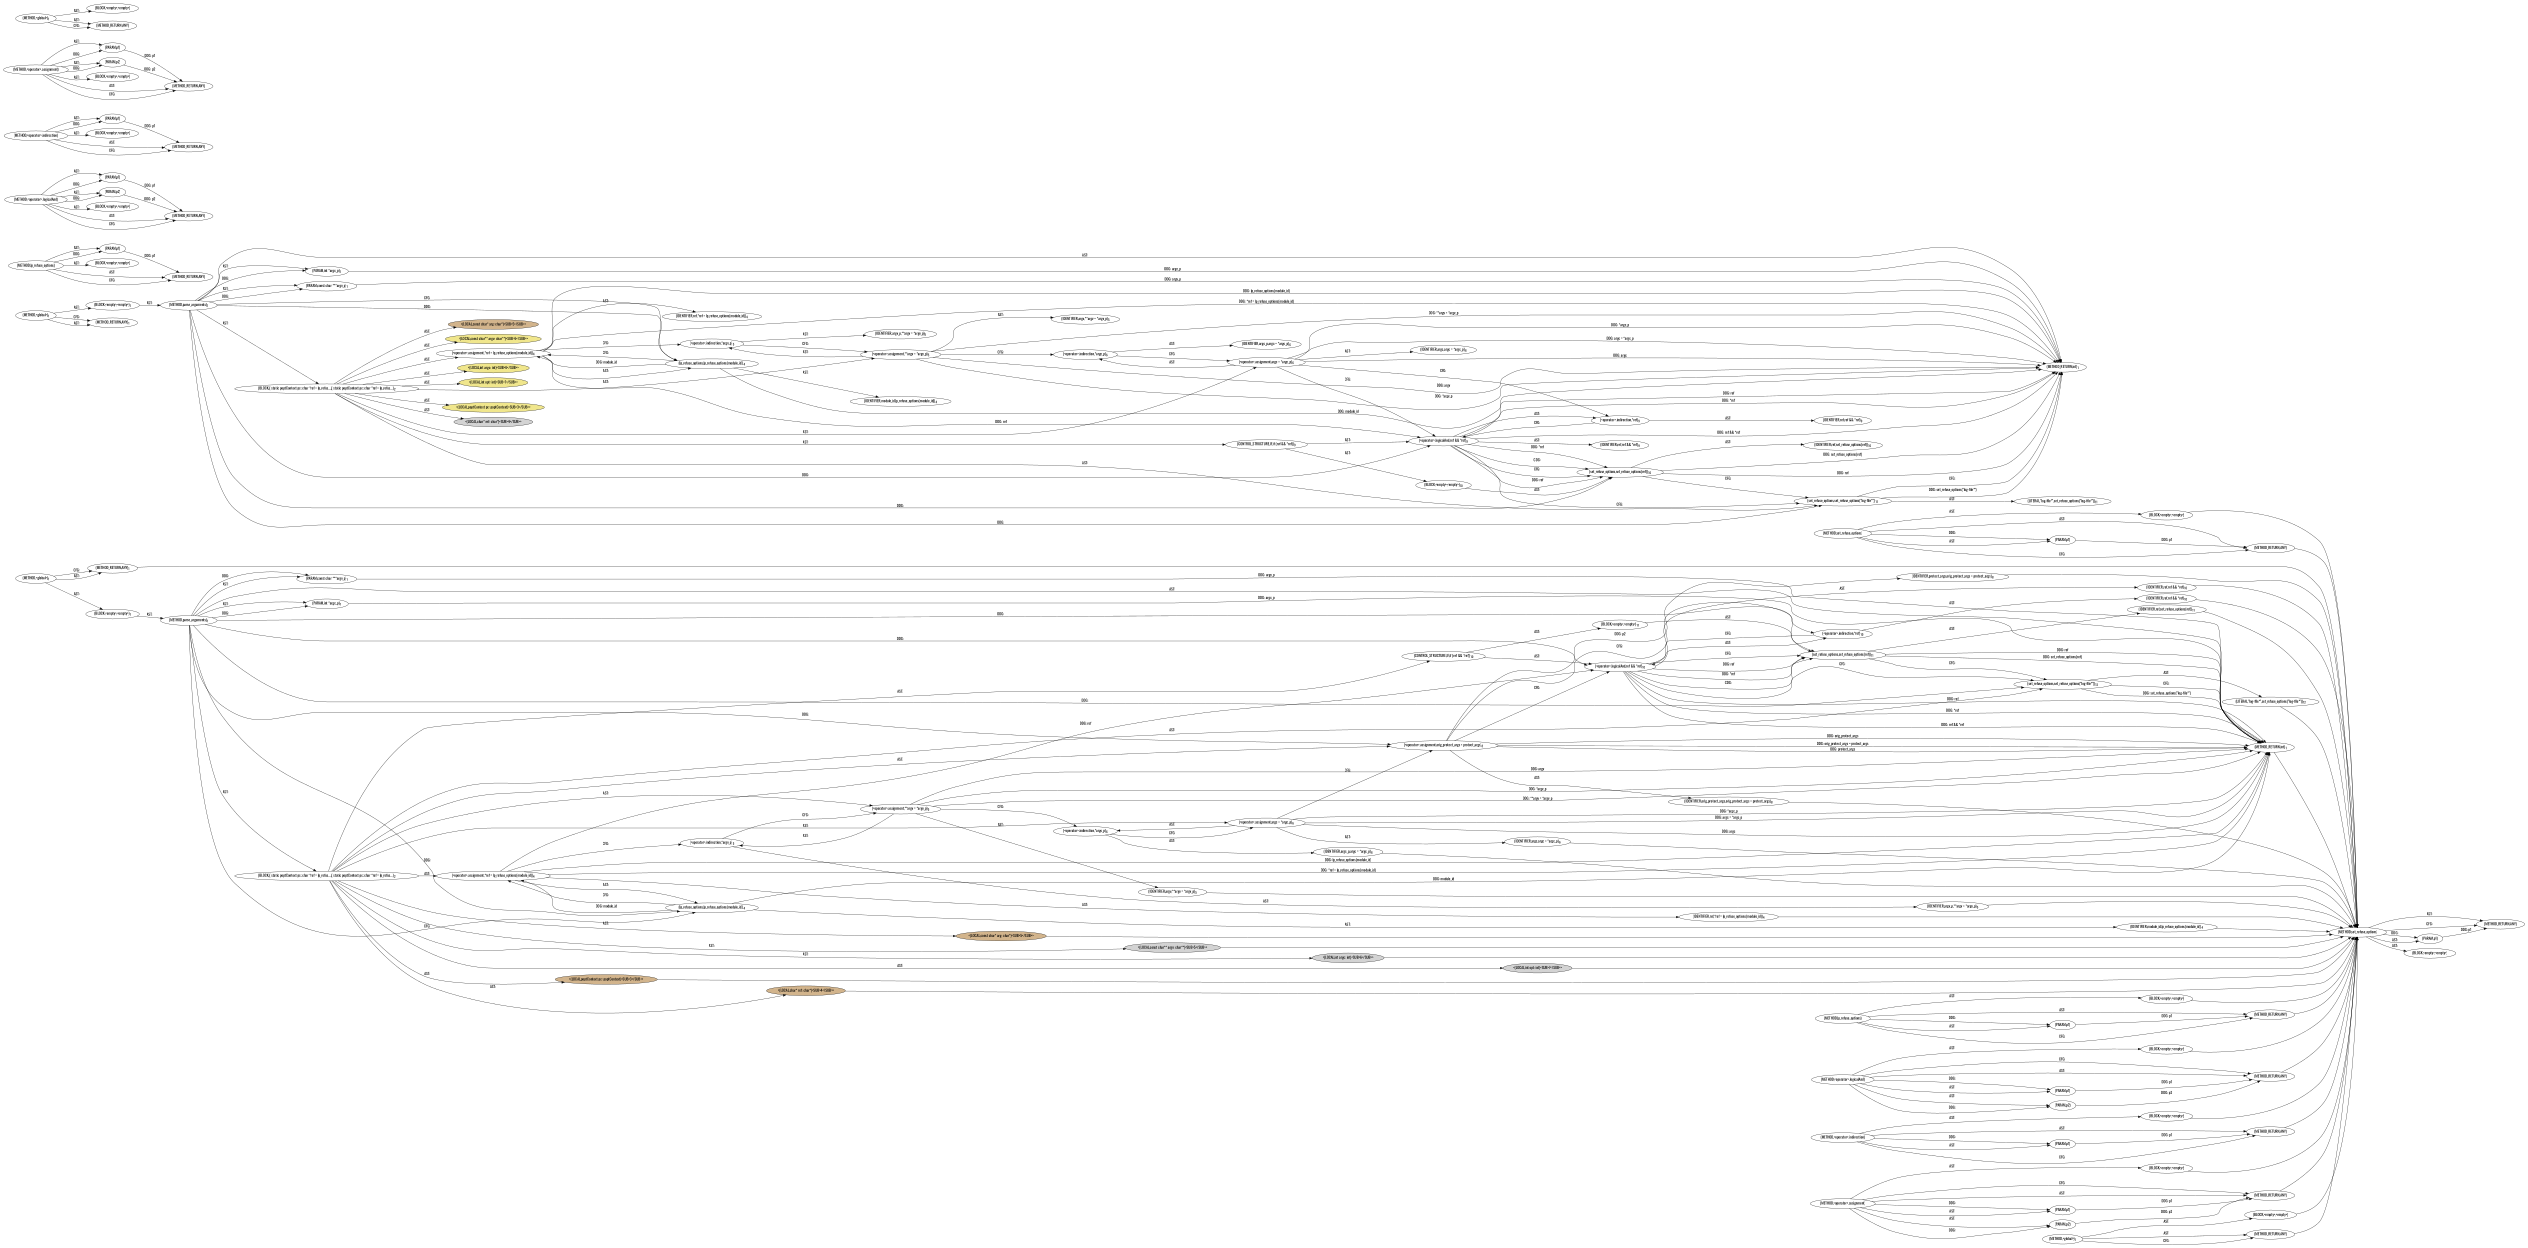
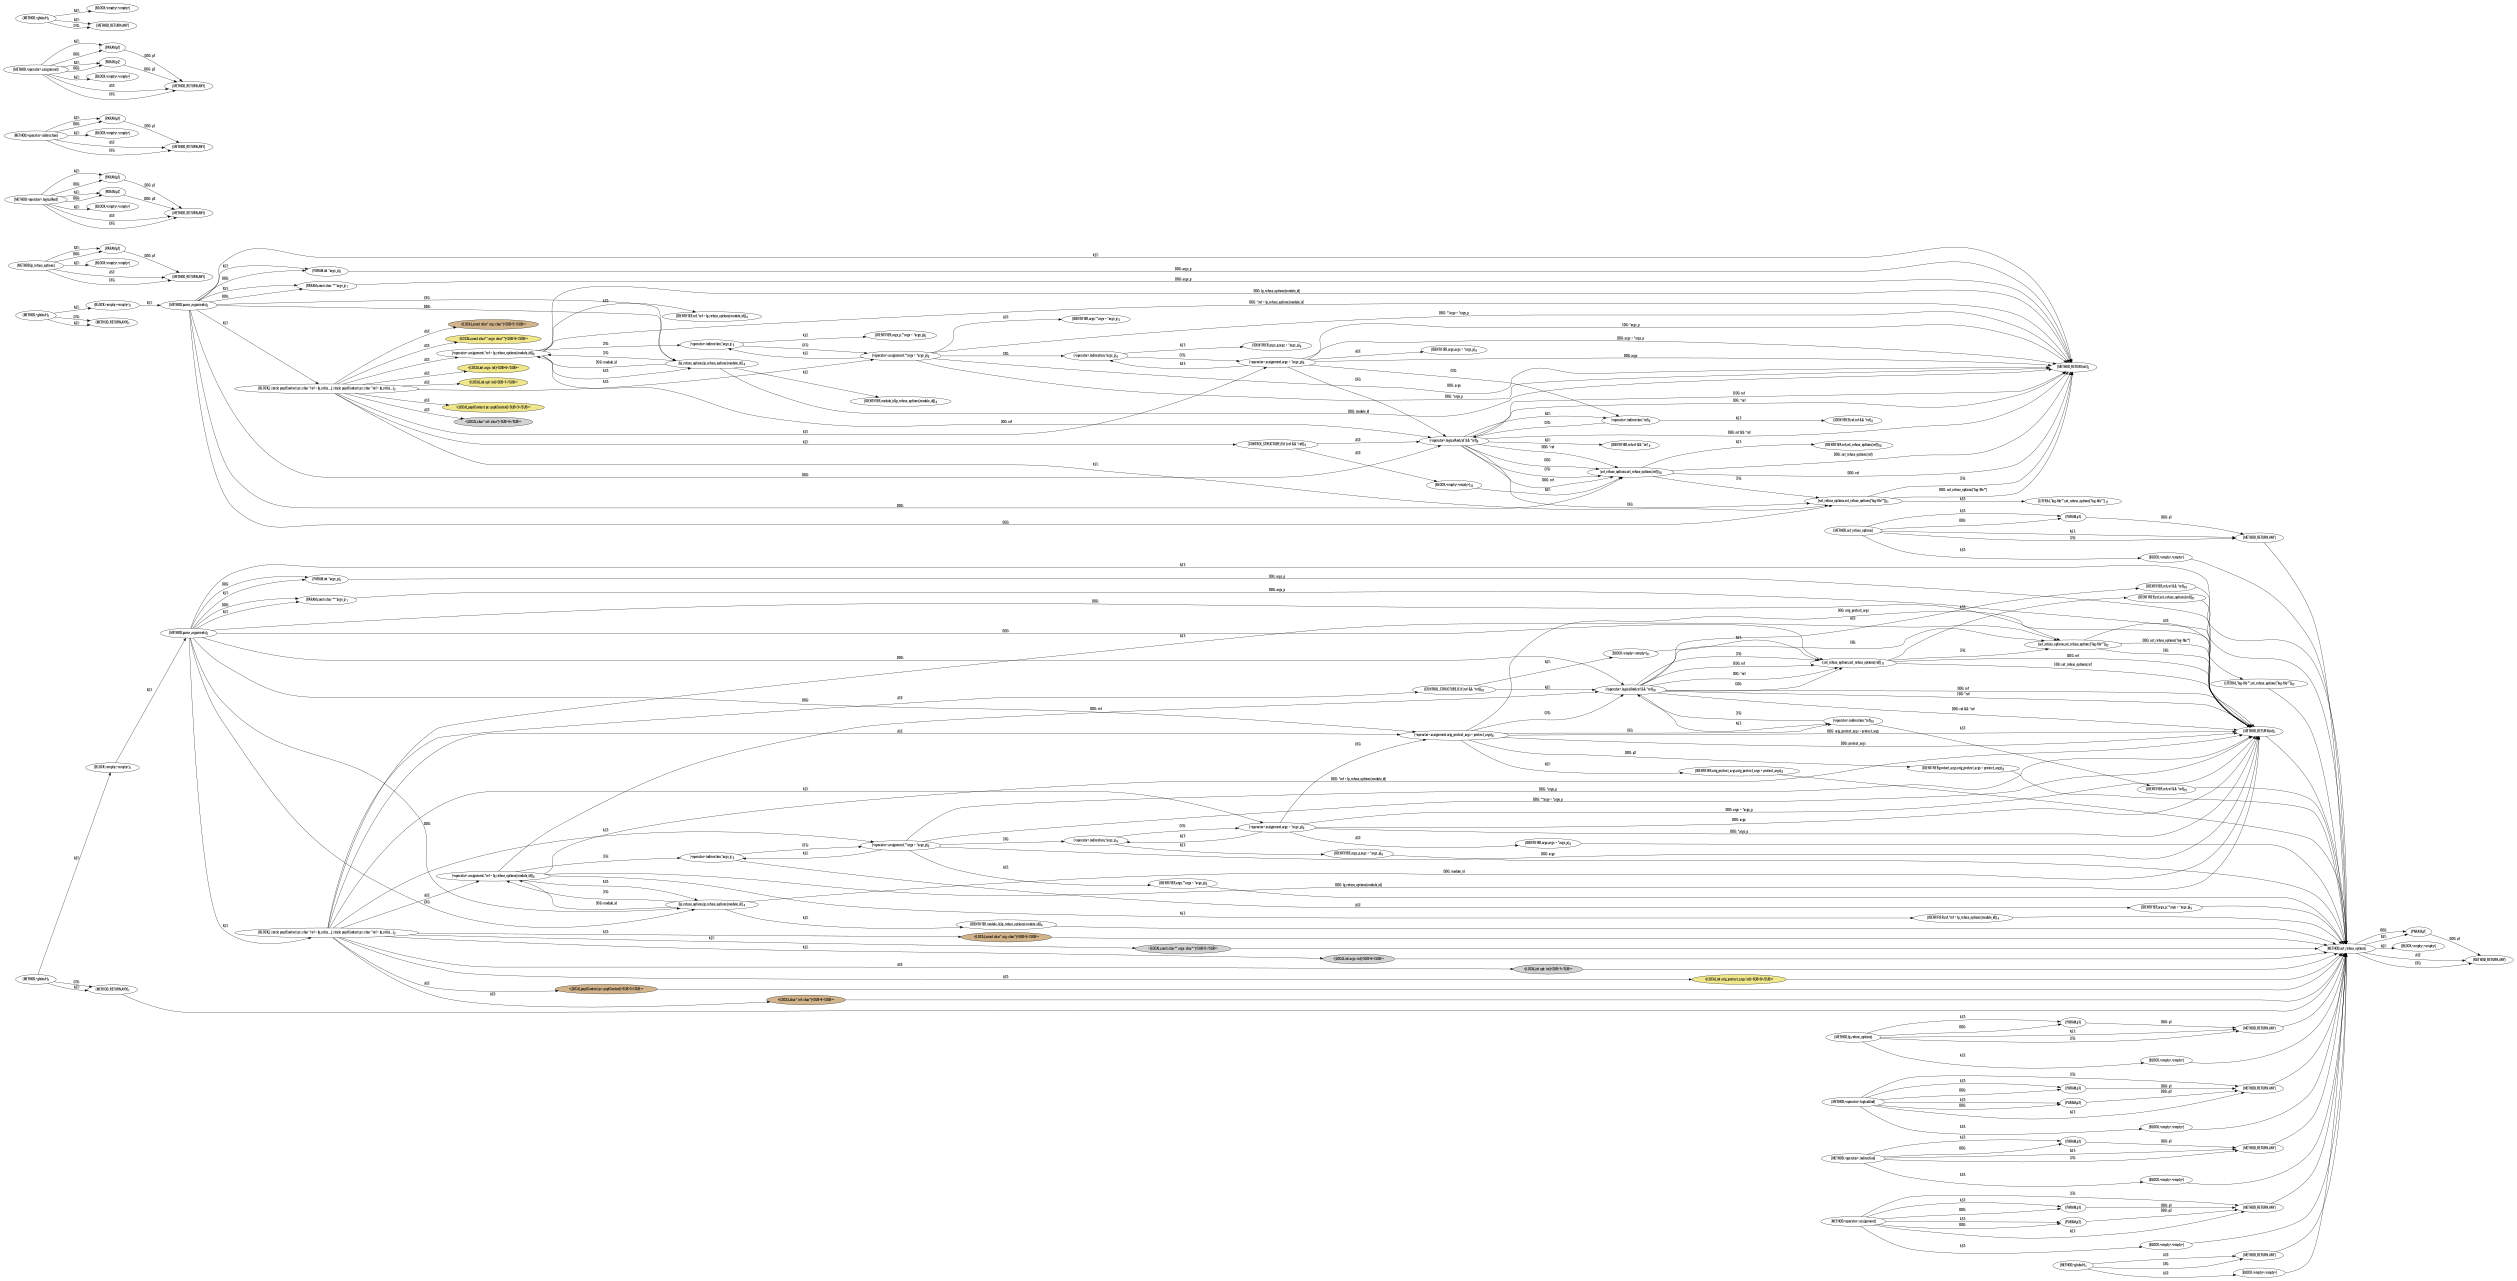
node "<(LOCAL,int orig_protect_args: int)<SUB>8</SUB>>": added
